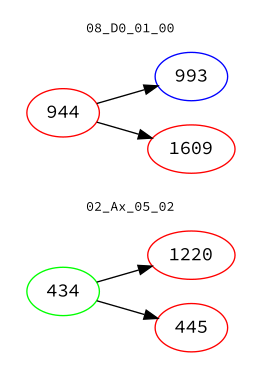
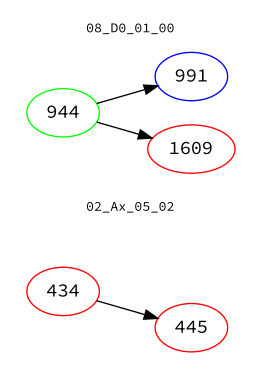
node "993": label "993" -> "991"
node "944": color red -> green
node "1220": removed
node "434": color green -> red
